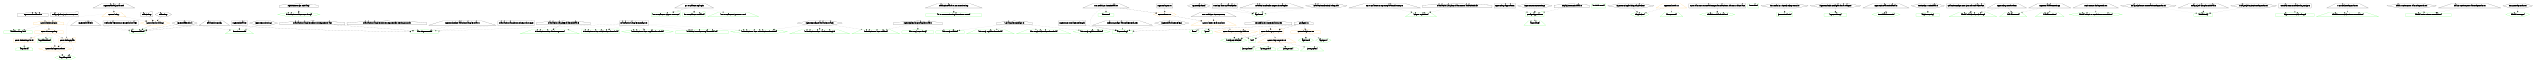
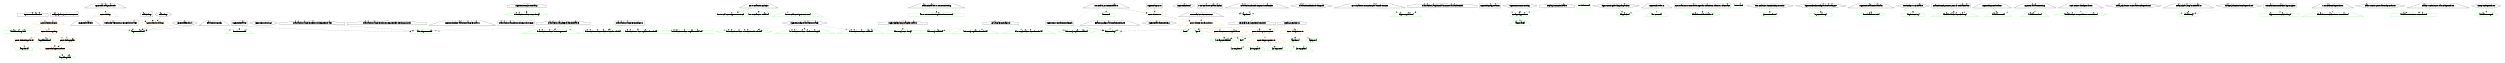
node "Agent#shutdown": color orange -> black
node "Config#run": label "Config#run" -> "Deployments#run"
node "[transaction_tracer.explain_threshold]": shape hexagon -> folder
